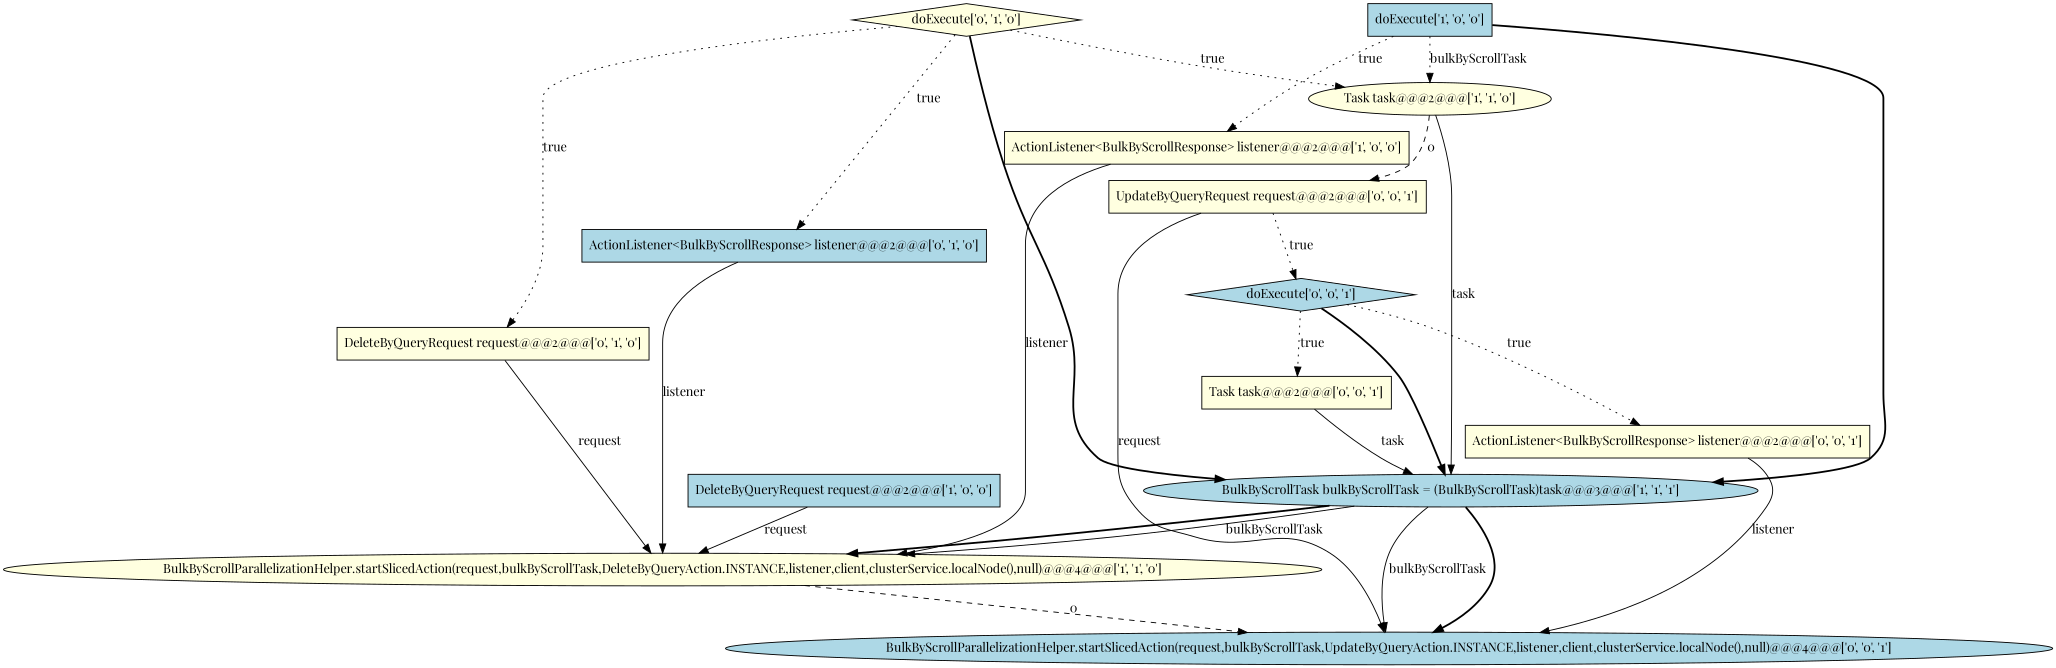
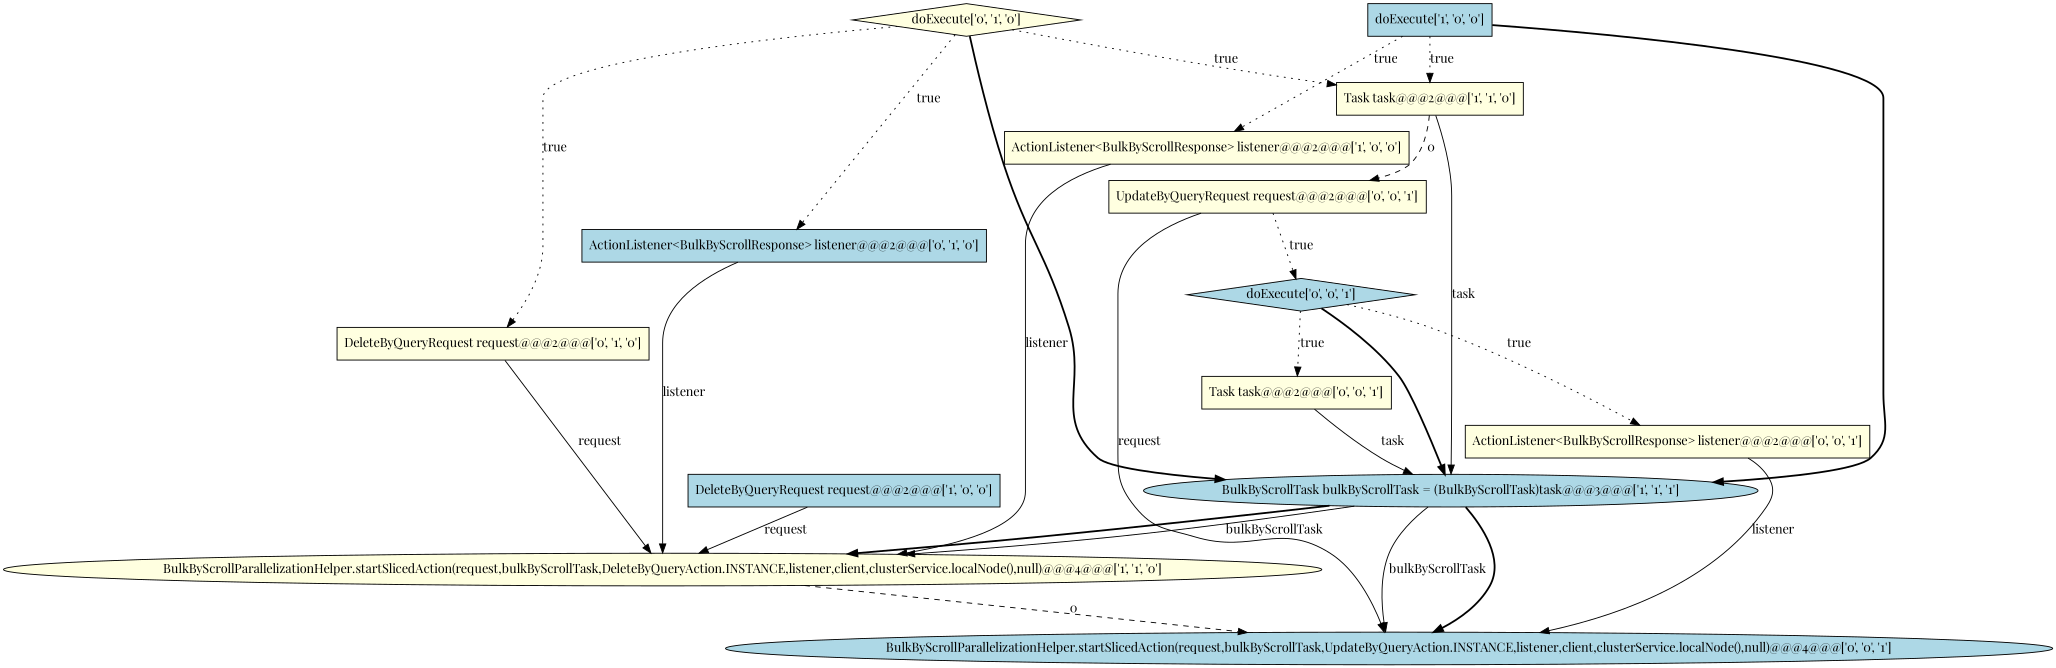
edge "doExecute['1', '0', '0']" -> "Task task@@@2@@@['1', '1', '0']": label "bulkByScrollTask" -> "true"
node "Task task@@@2@@@['1', '1', '0']": shape ellipse -> box
